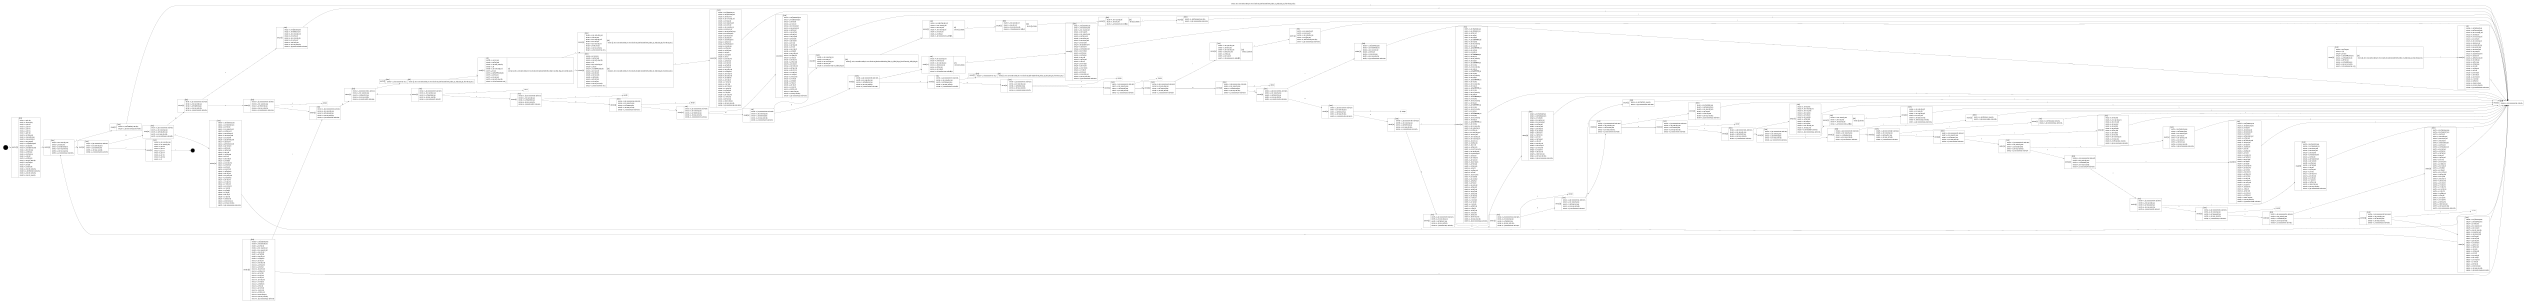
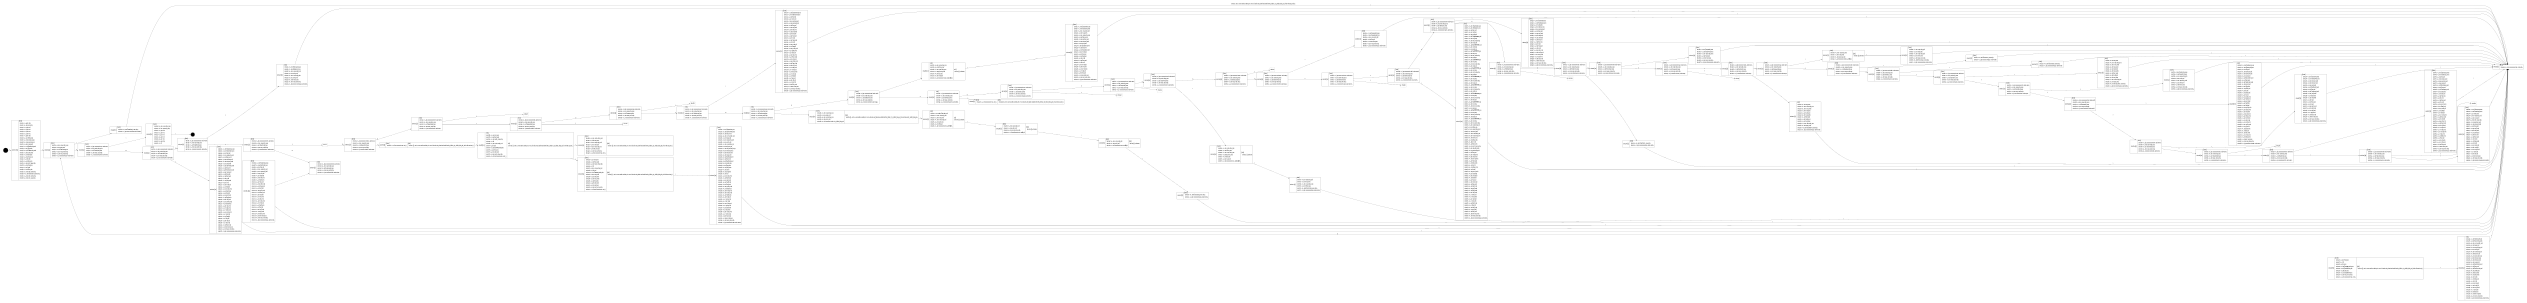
edge "0x401834 [28]" -> "0x401850 [28]": now "0x402812" -> "0x401850 [28]"
edge "0x4025ea [99]" -> "0x4017a4 [32]": now "0x40282a [5]" -> "0x4017a4 [32]"
